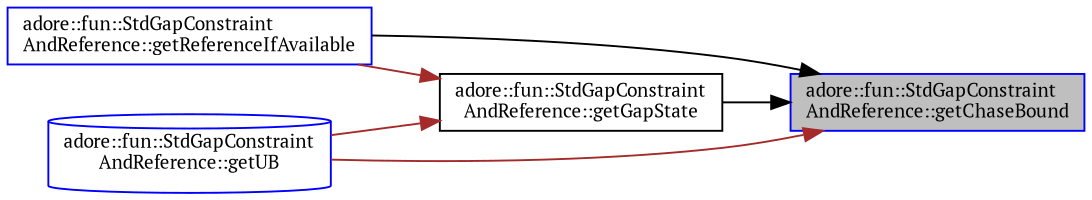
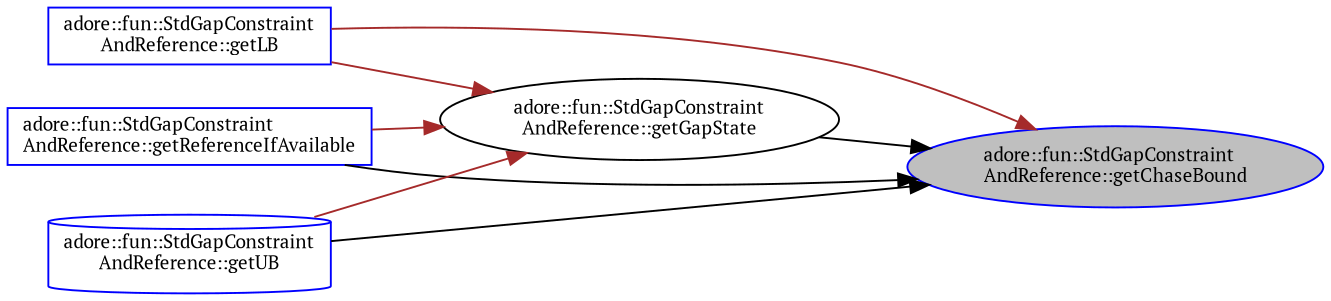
node "adore::fun::StdGapConstraint AndReference::getLB": added
node "adore::fun::StdGapConstraint AndReference::getGapState": shape box -> ellipse
node "adore::fun::StdGapConstraint AndReference::getChaseBound": shape box -> ellipse
edge "adore::fun::StdGapConstraint AndReference::getUB" -> "adore::fun::StdGapConstraint AndReference::getChaseBound": color brown -> black
